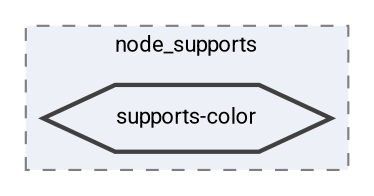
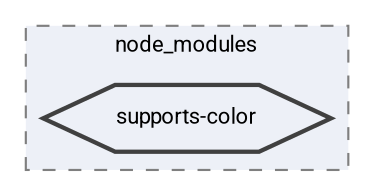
cluster "node_supports": label "node_supports" -> "node_modules"
